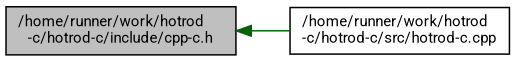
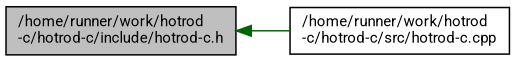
node "/home/runner/work/hotrod -c/hotrod-c/include/cpp-c.h": label "/home/runner/work/hotrod -c/hotrod-c/include/cpp-c.h" -> "/home/runner/work/hotrod -c/hotrod-c/include/hotrod-c.h"
